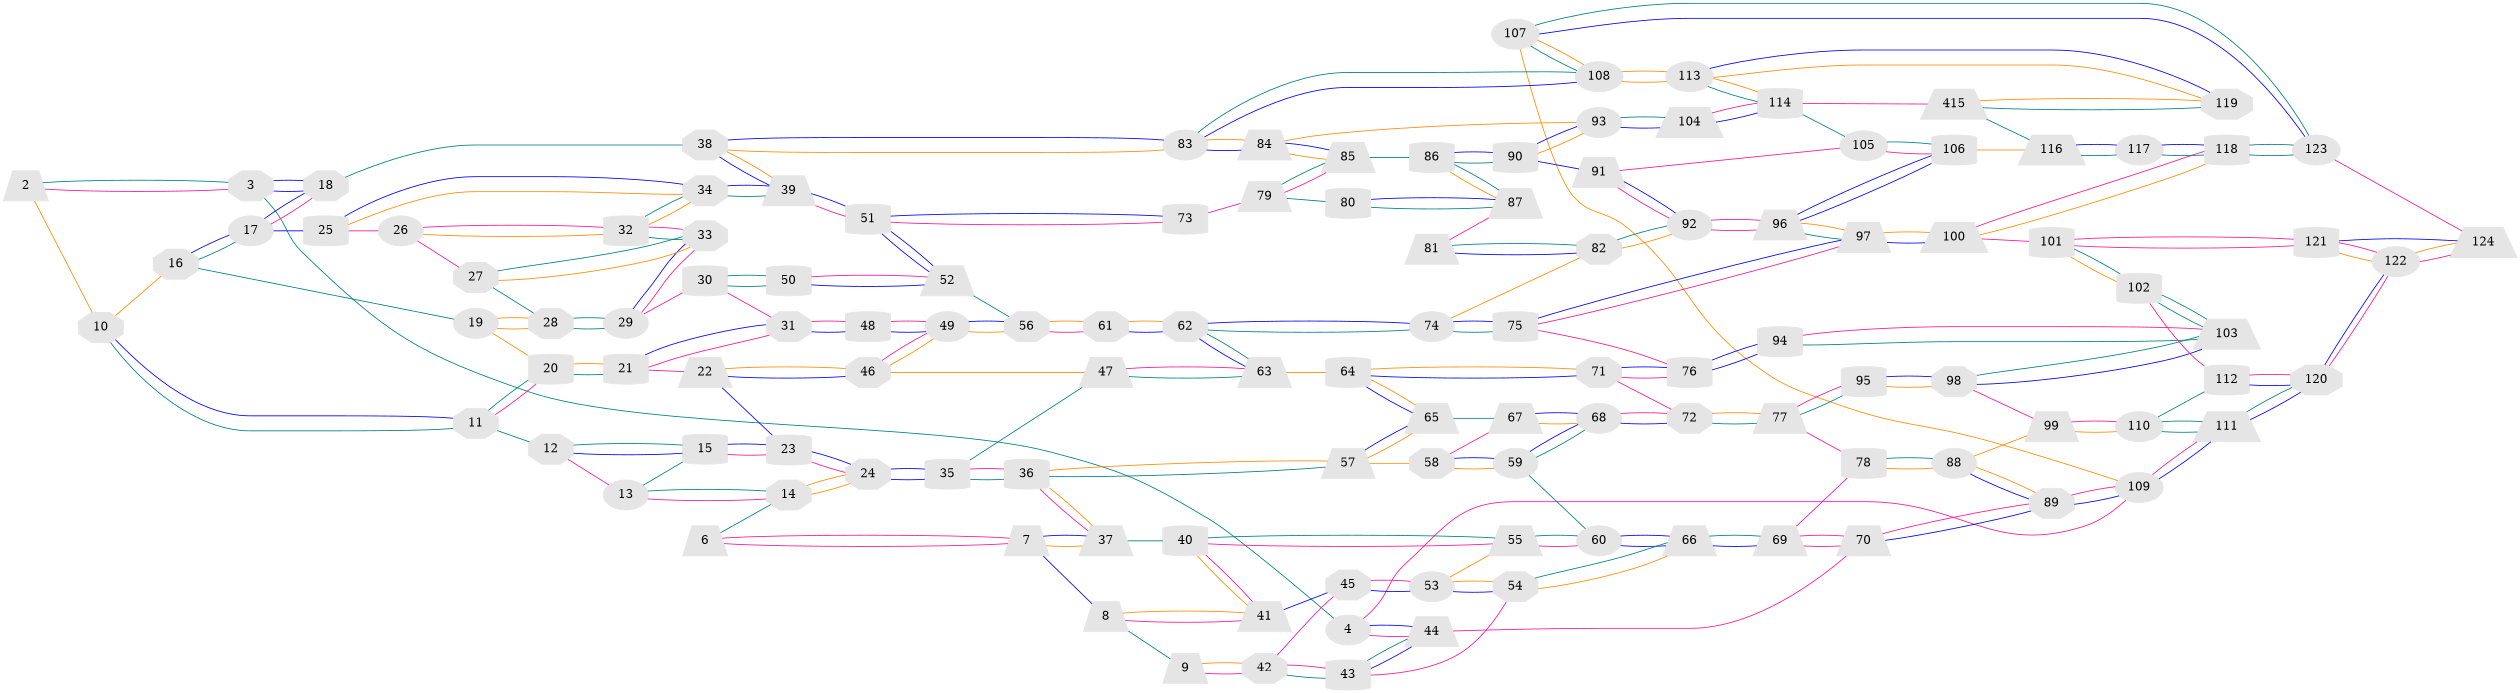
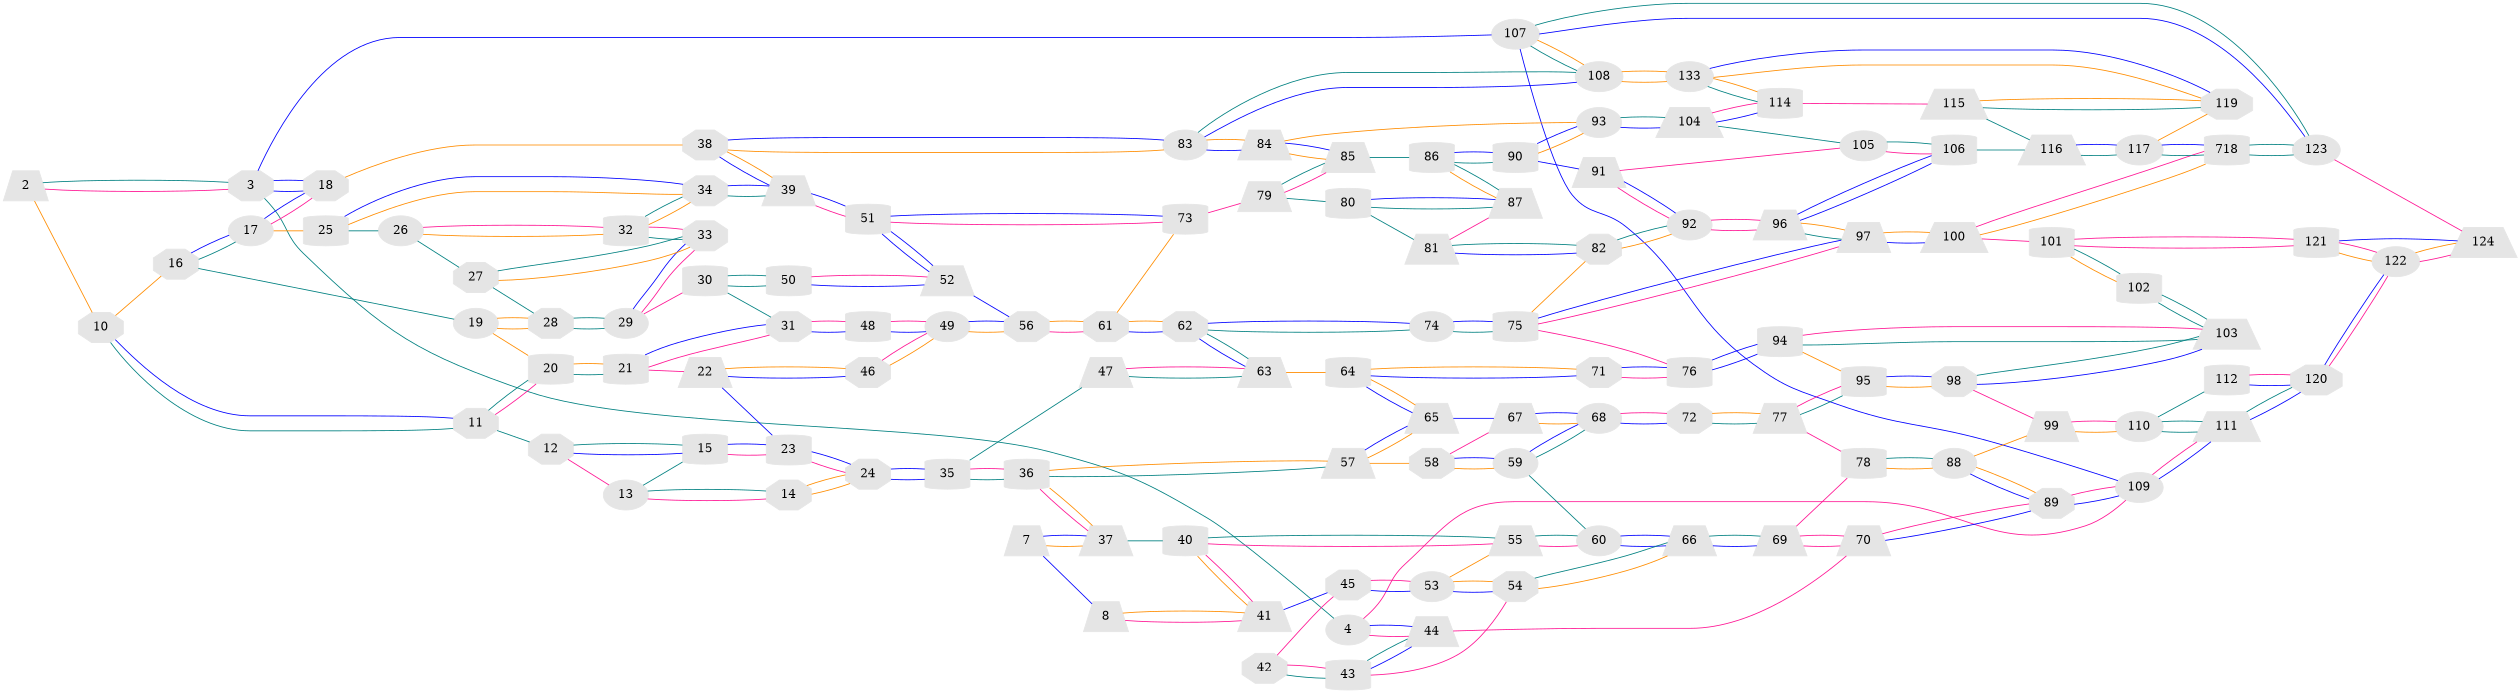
edge "107" -- "3": added
node "113": label "113" -> "133"
node "415": label "415" -> "115"
edge "114" -- "105": now "104" -- "105"
edge "119" -- "117": added
edge "38" -- "18": color teal -> darkorange
edge "106" -- "116": color darkorange -> teal
node "118": label "118" -> "718"
edge "80" -- "81": added
edge "17" -- "25": color blue -> darkorange
edge "25" -- "26": color deeppink -> teal
edge "26" -- "27": color deeppink -> teal
edge "73" -- "61": added
edge "82" -- "74": now "82" -- "75"
edge "30" -- "31": color deeppink -> teal
edge "52" -- "56": color teal -> blue
edge "102" -- "112": removed
edge "107" -- "109": color darkorange -> blue
edge "94" -- "95": added
edge "46" -- "47": removed
edge "71" -- "72": removed
edge "65" -- "67": color teal -> blue
node "6": removed
node "9": removed
